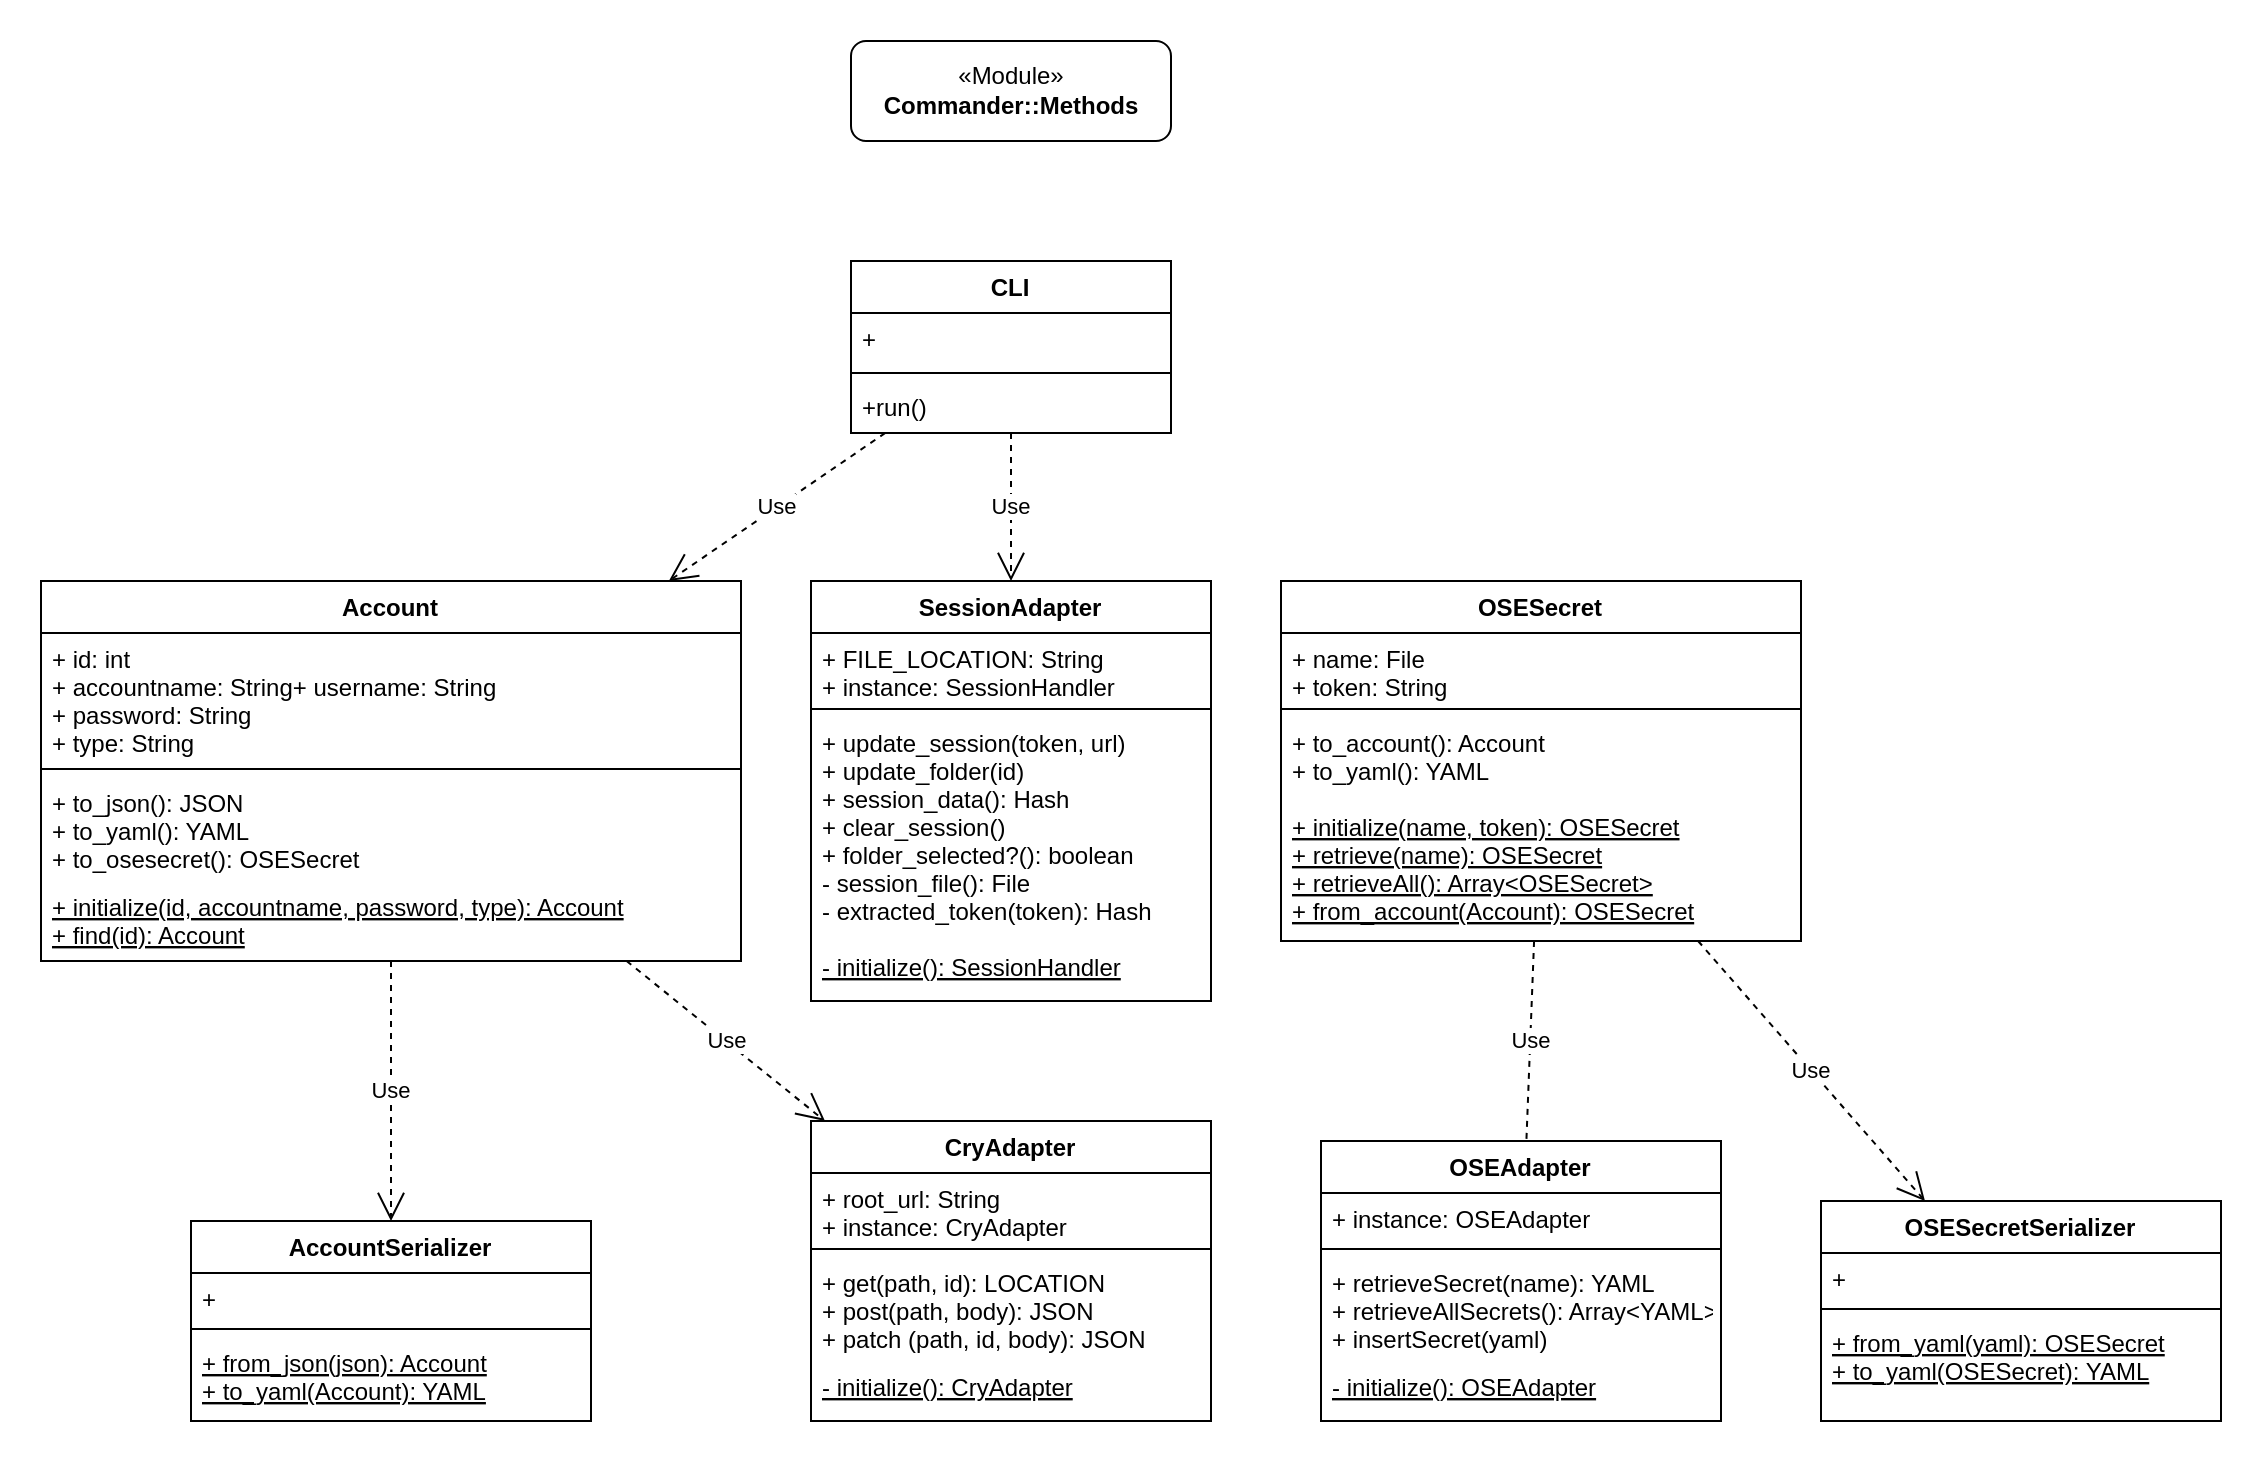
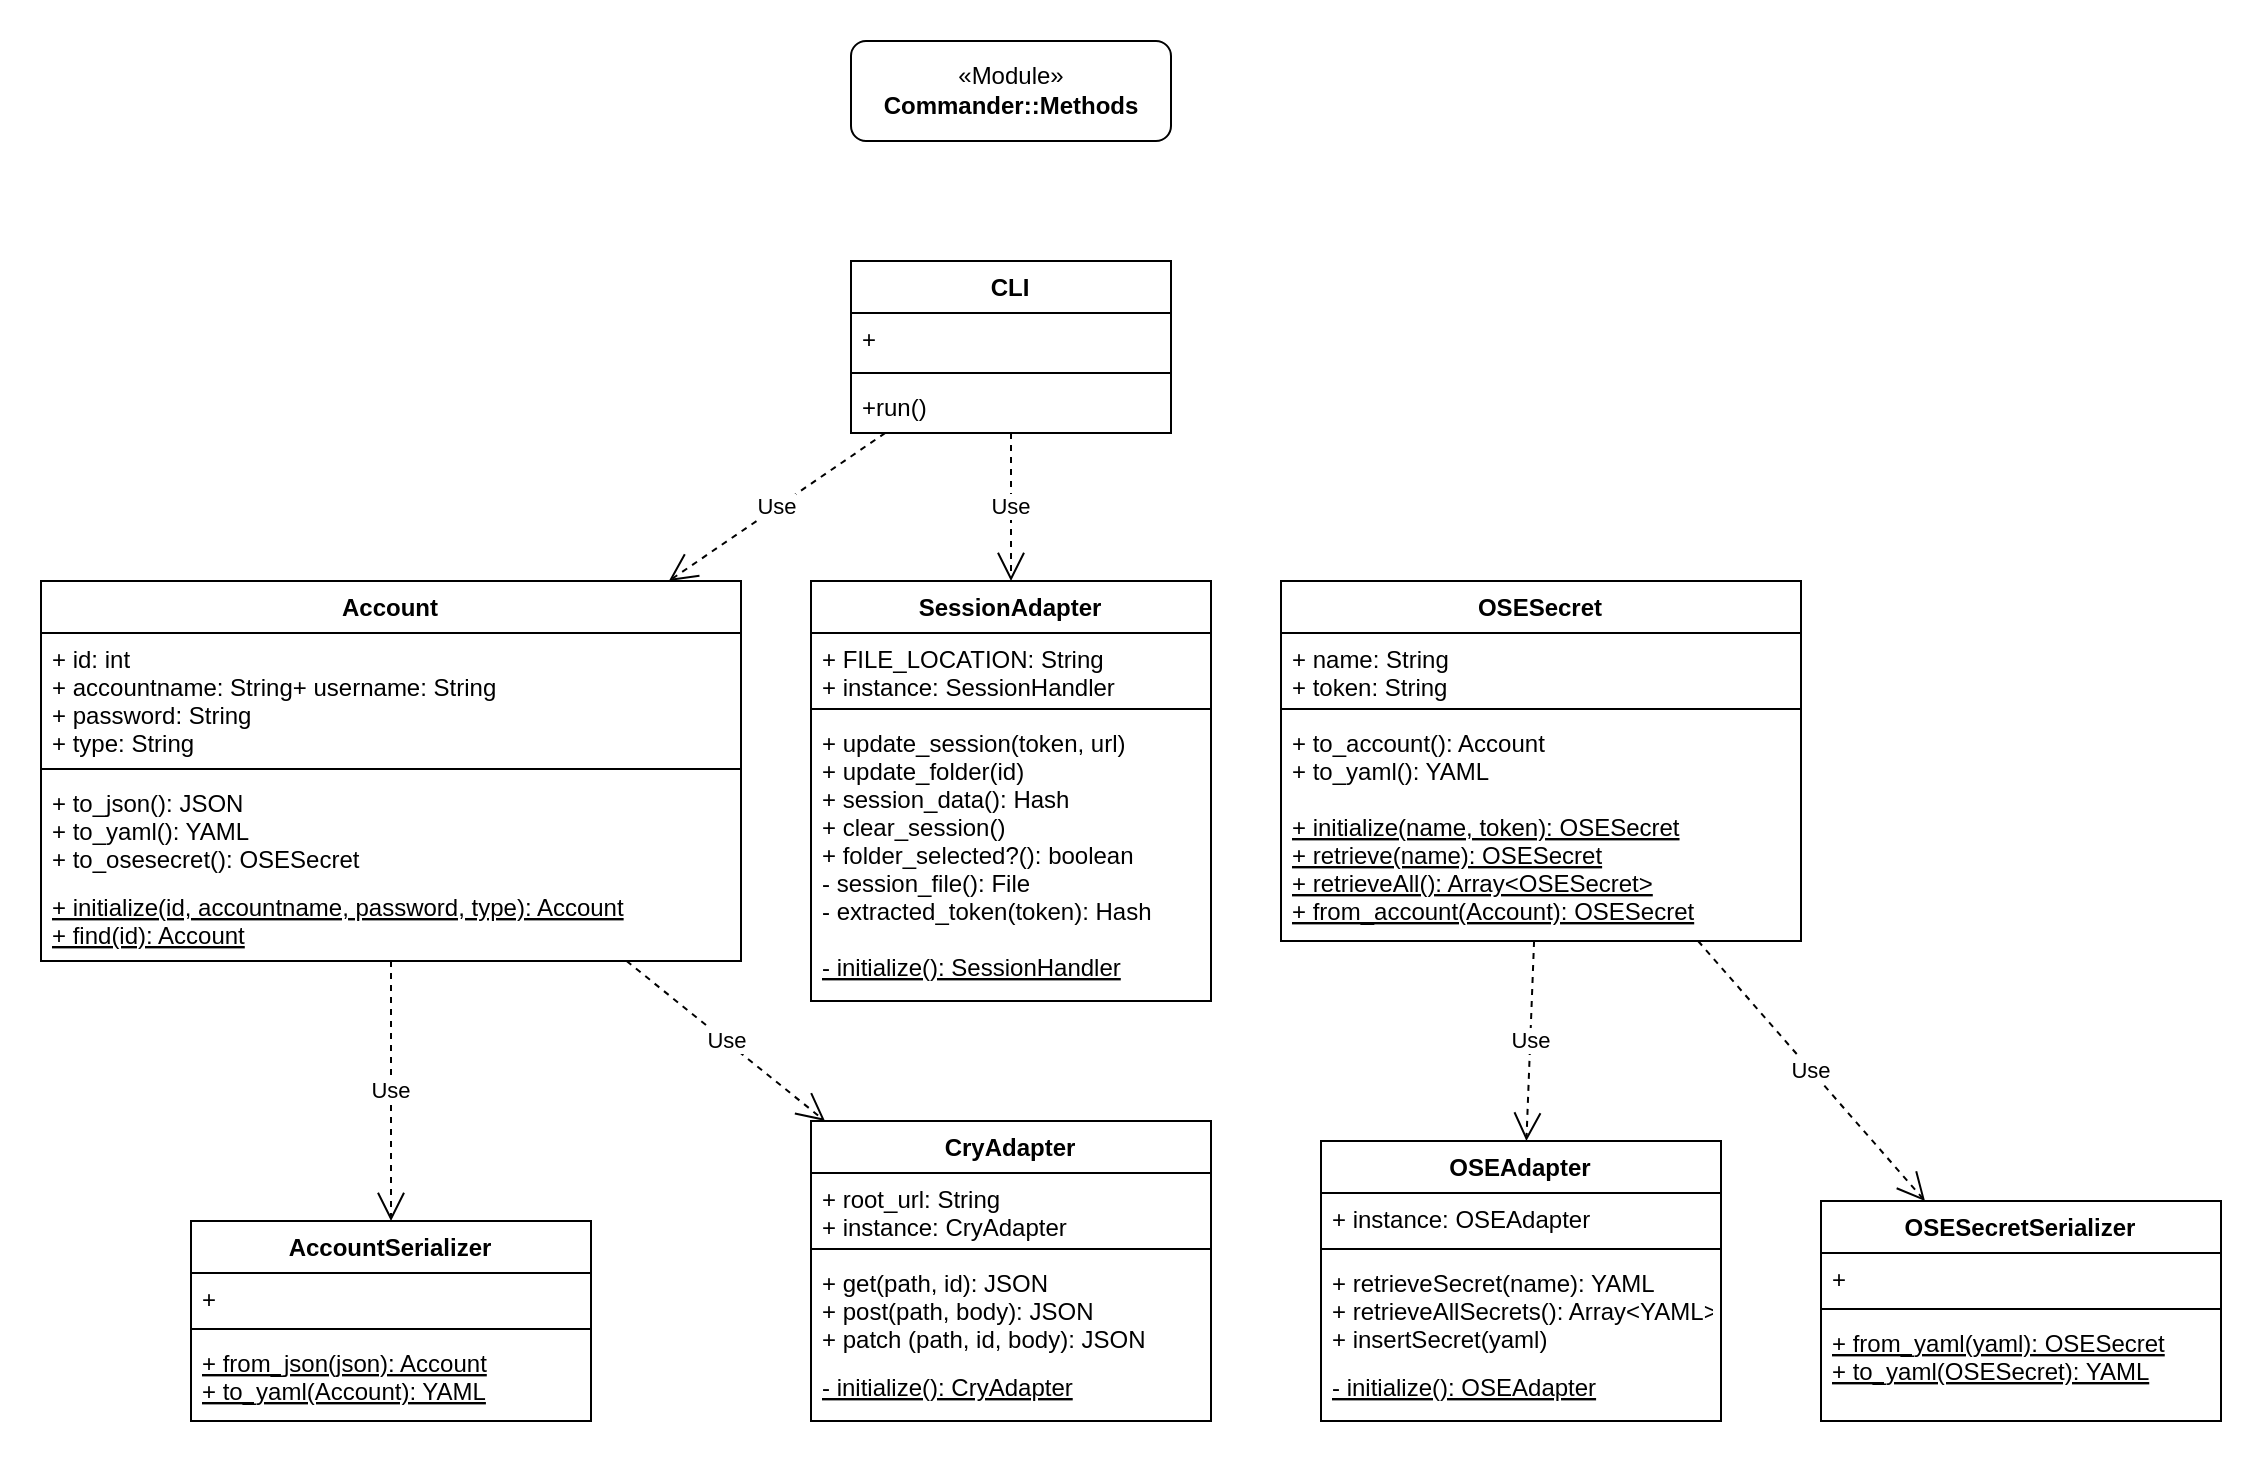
node "+ name: File + token: String": label "+ name: File + token: String" -> "+ name: String + token: String"
edge "OSESecret" -- "OSEAdapter": arrowhead none -> open
node "+ get(path, id): LOCATION + post(path, body): JSON + patch (path, id, body): JSON": label "+ get(path, id): LOCATION + post(path, body): JSON + patch (path, id, body): JSON" -> "+ get(path, id): JSON + post(path, body): JSON + patch (path, id, body): JSON"
